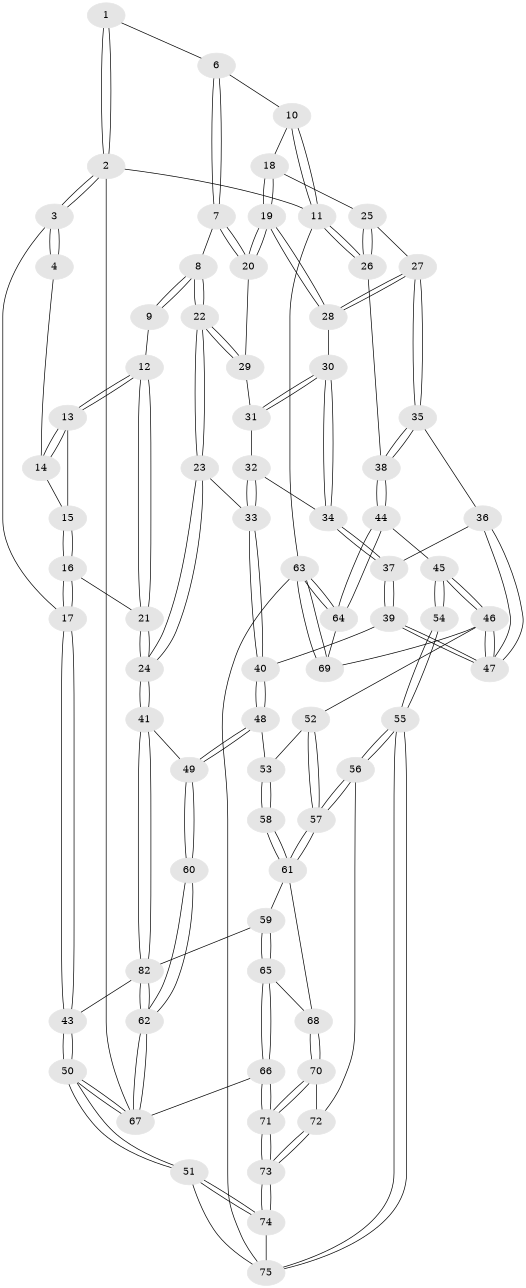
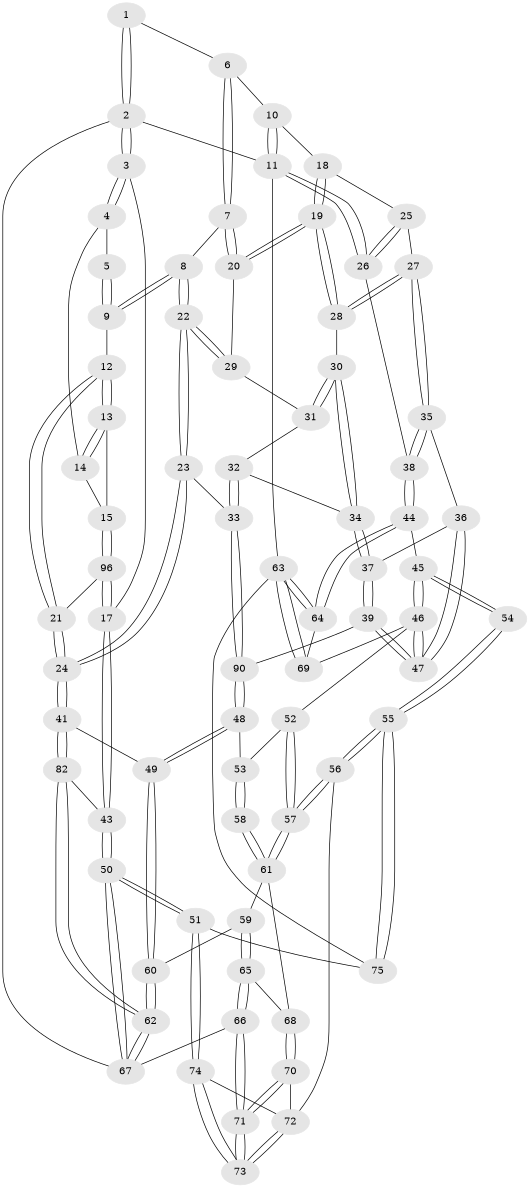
node "5": added
node "16": label "16" -> "96"
node "40": label "40" -> "90"
edge "59" -- "82": now "59" -- "60"
edge "74" -- "75": now "74" -- "72"
